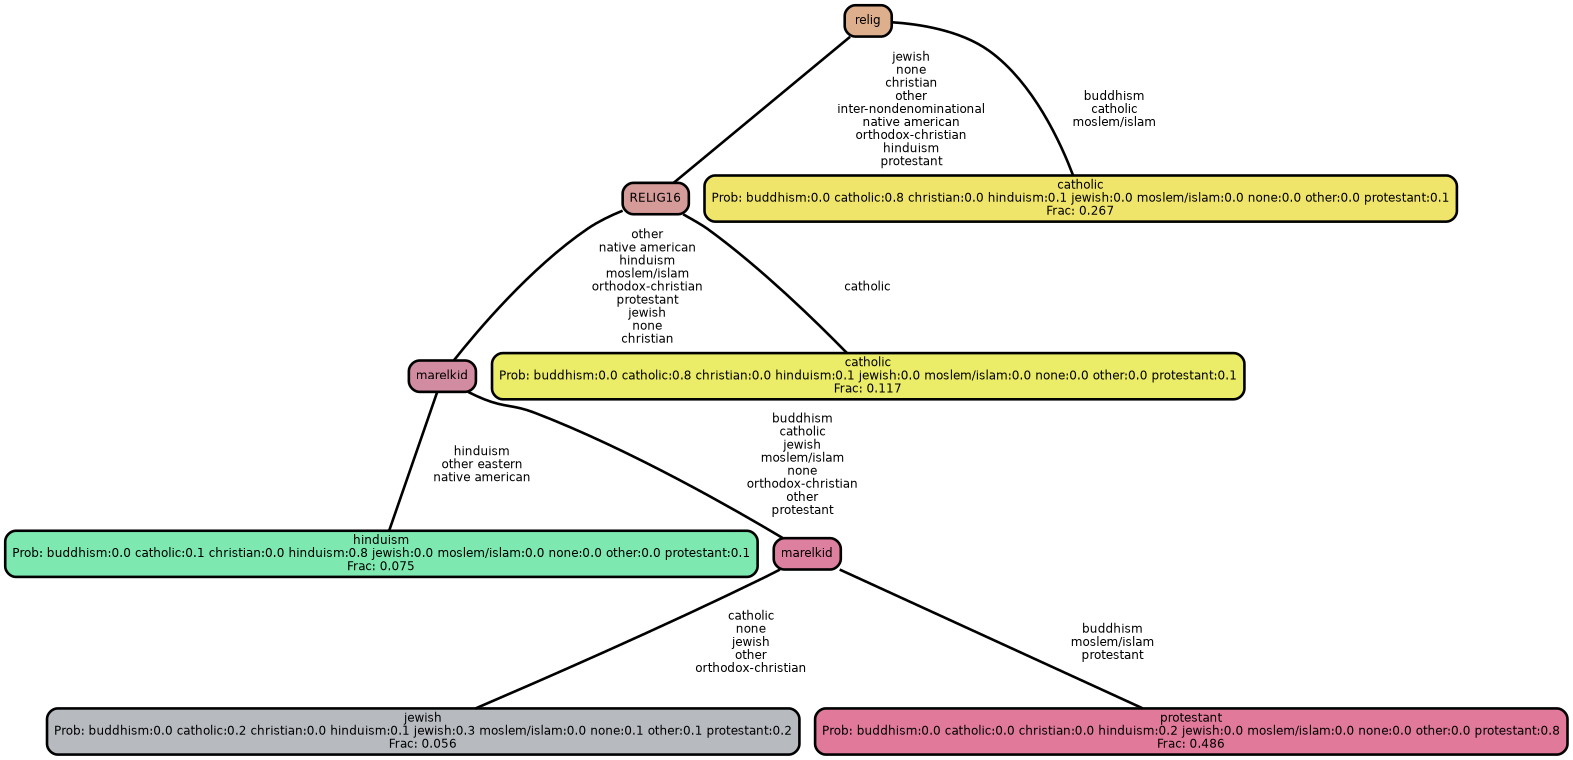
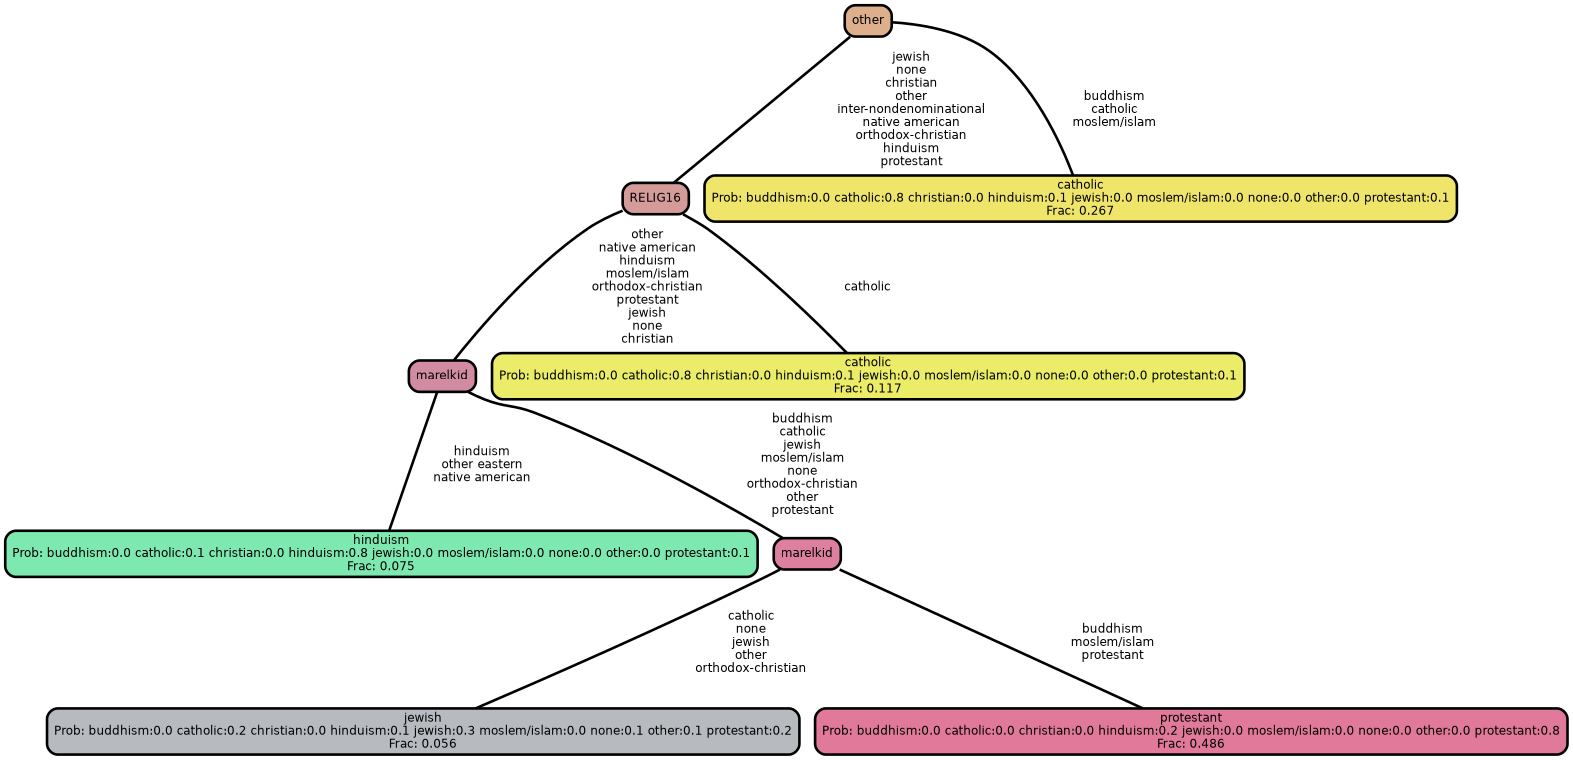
node "relig": label "relig" -> "other"
